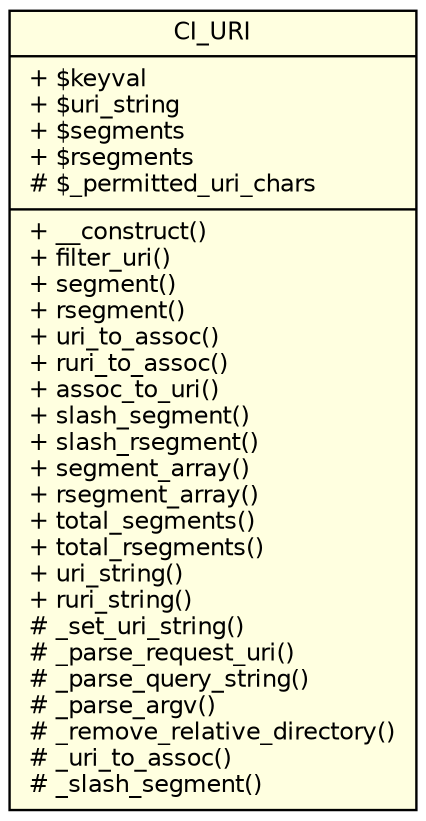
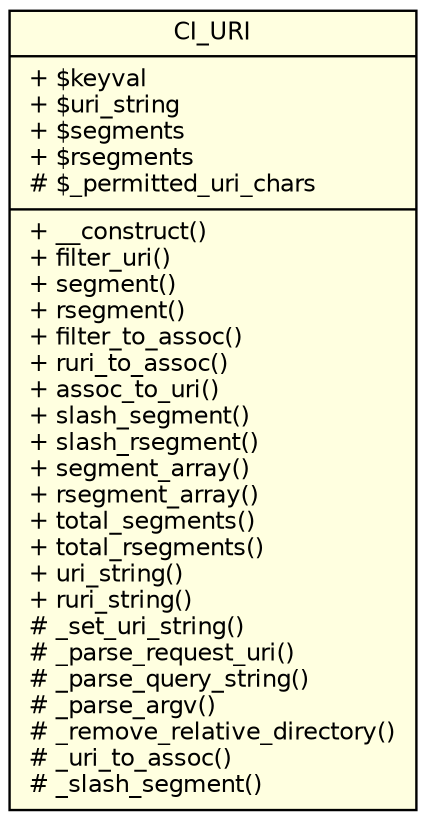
node "CI_URI": text "+ uri_to_assoc()" -> "+ filter_to_assoc()"
